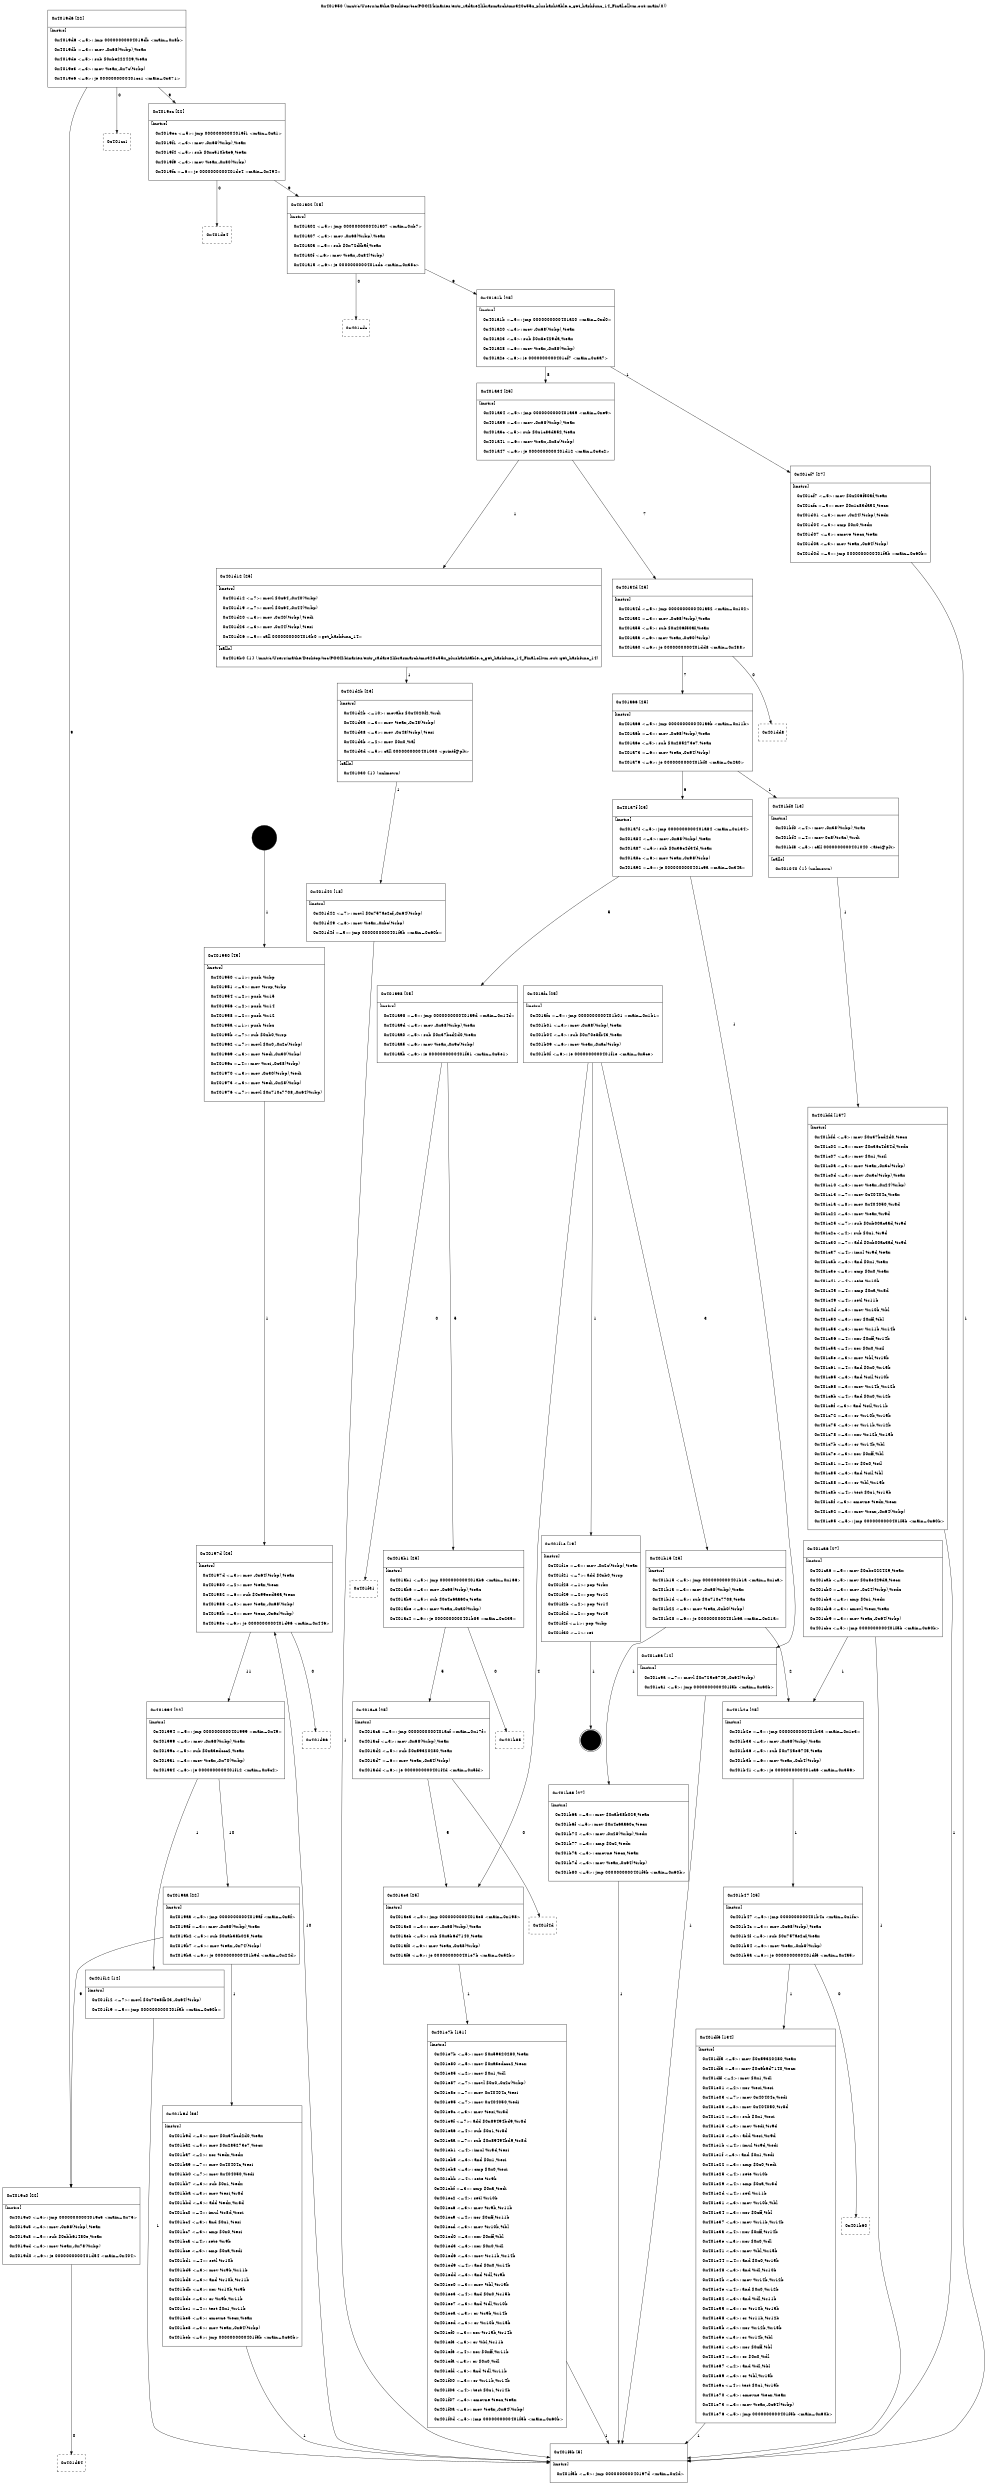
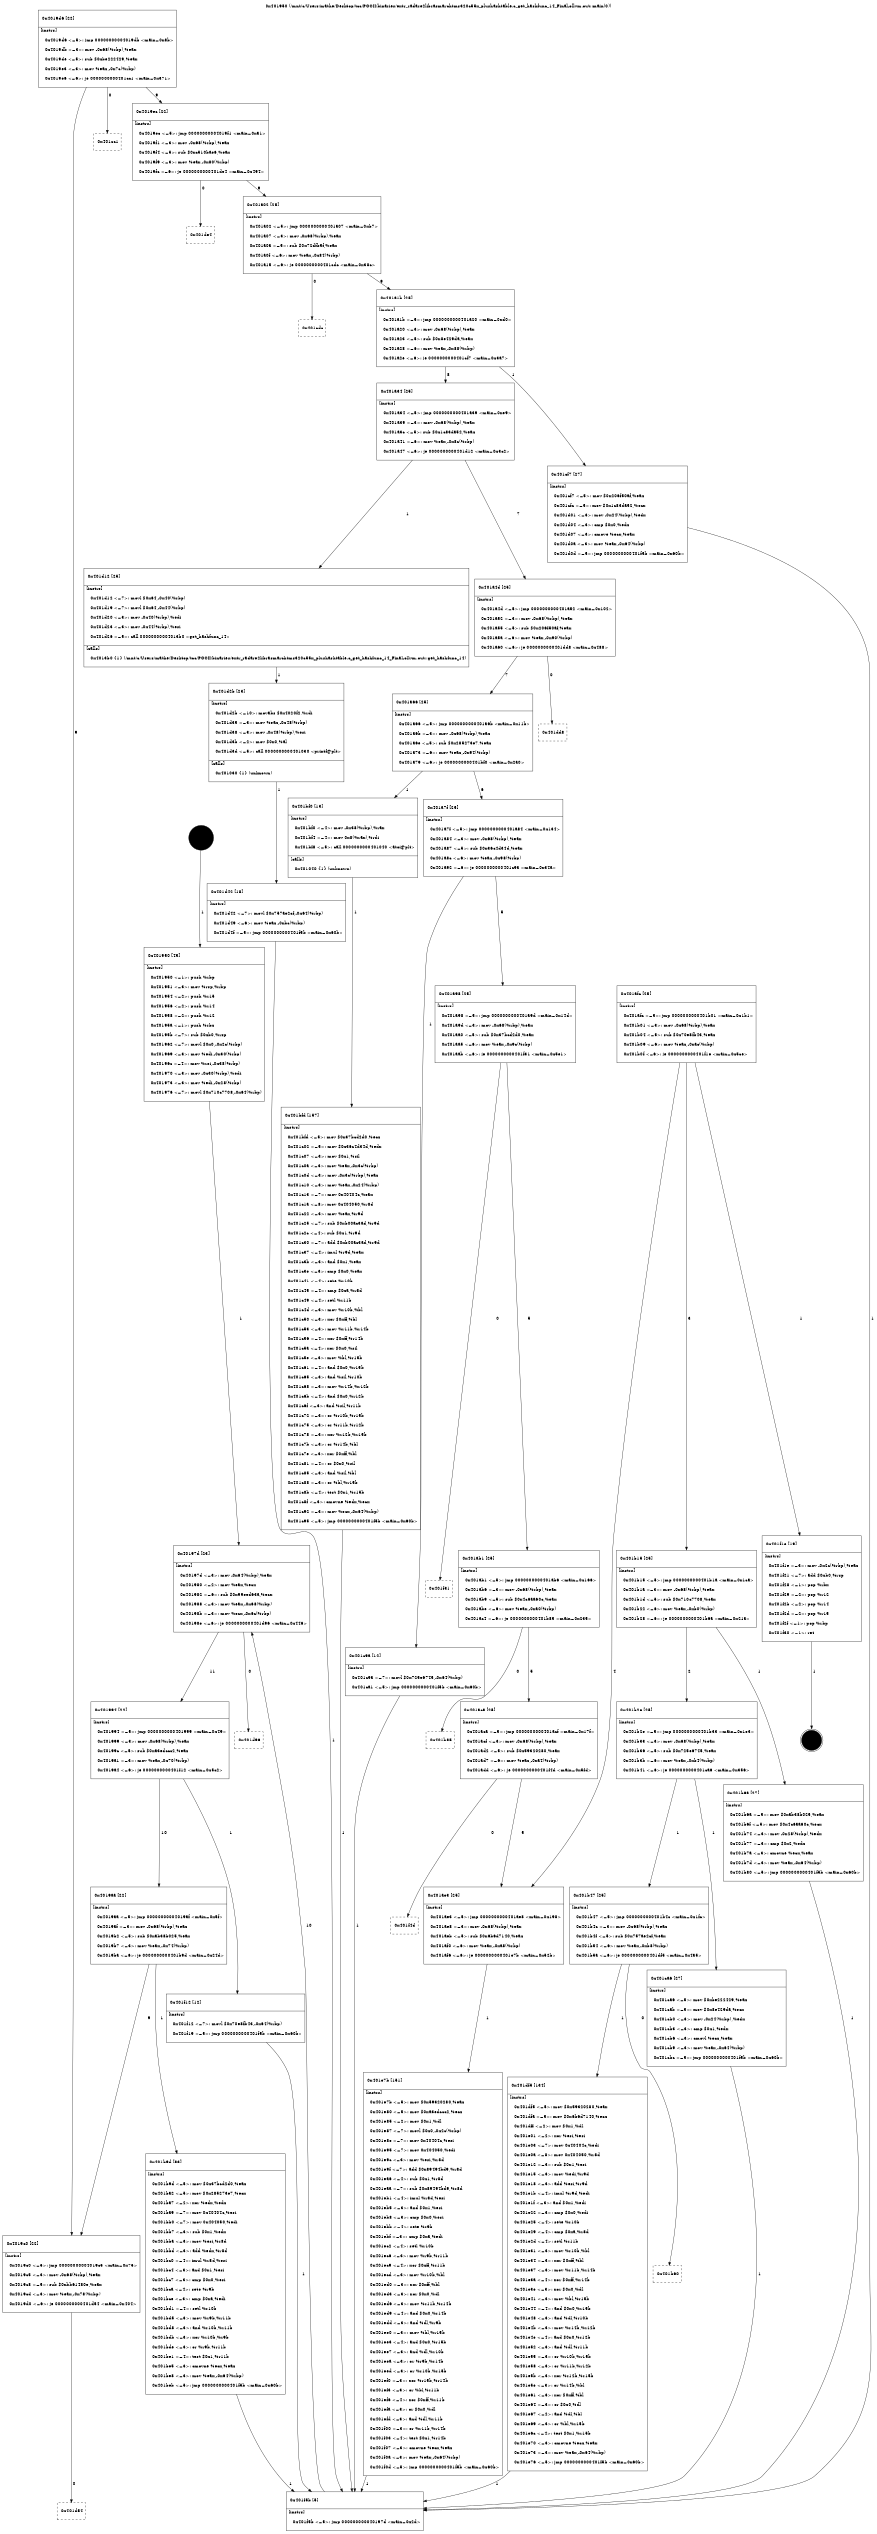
edge "0x401ca6 [27]" -> "0x401b2e [25]": reversed
